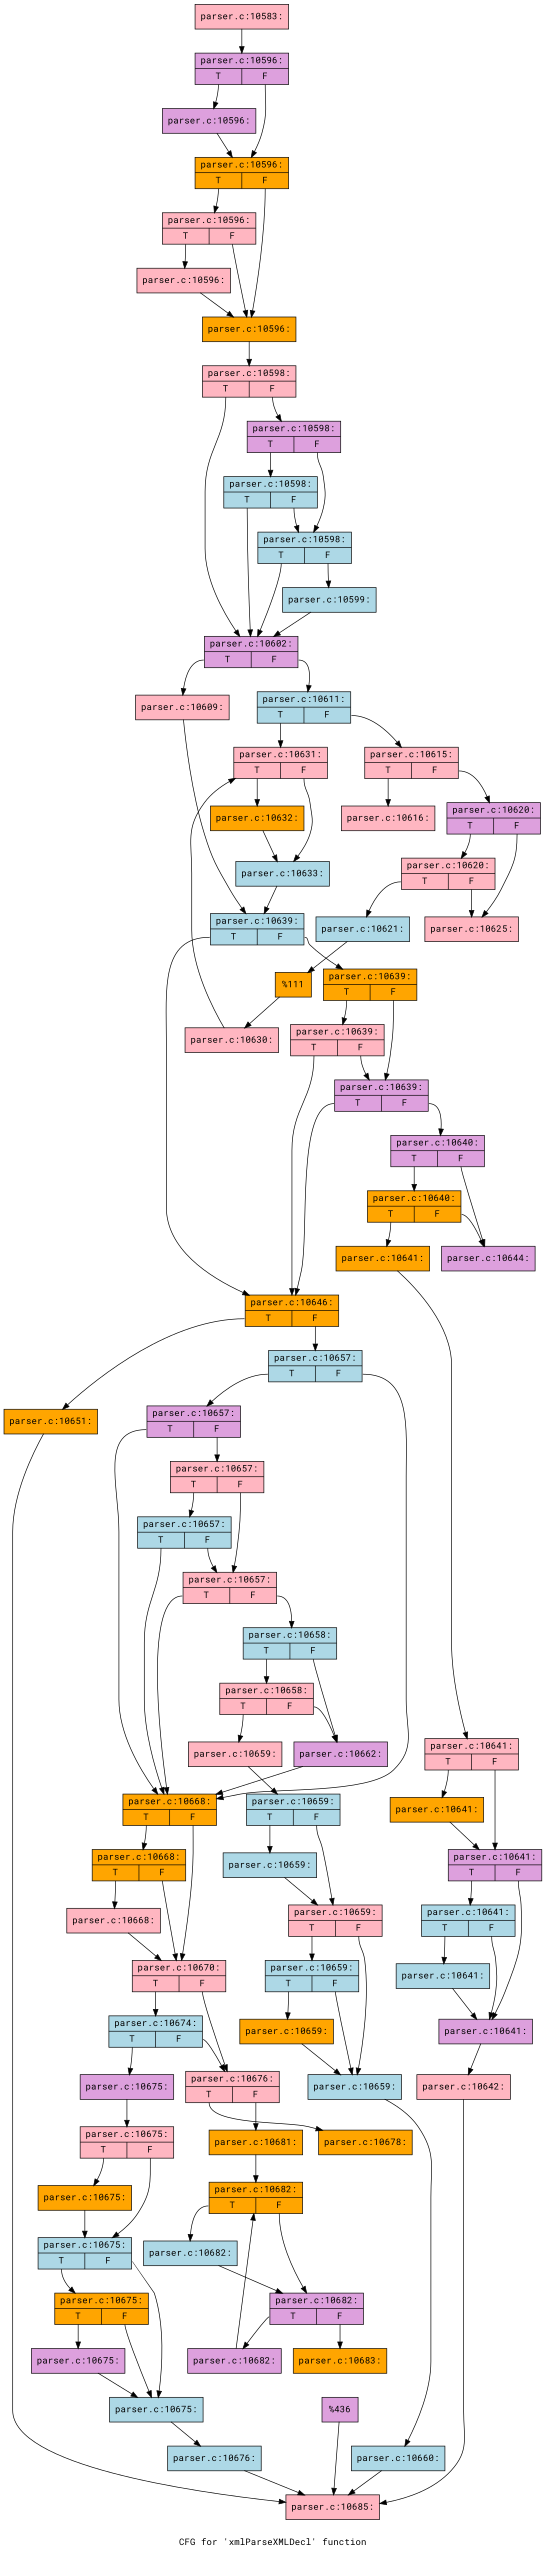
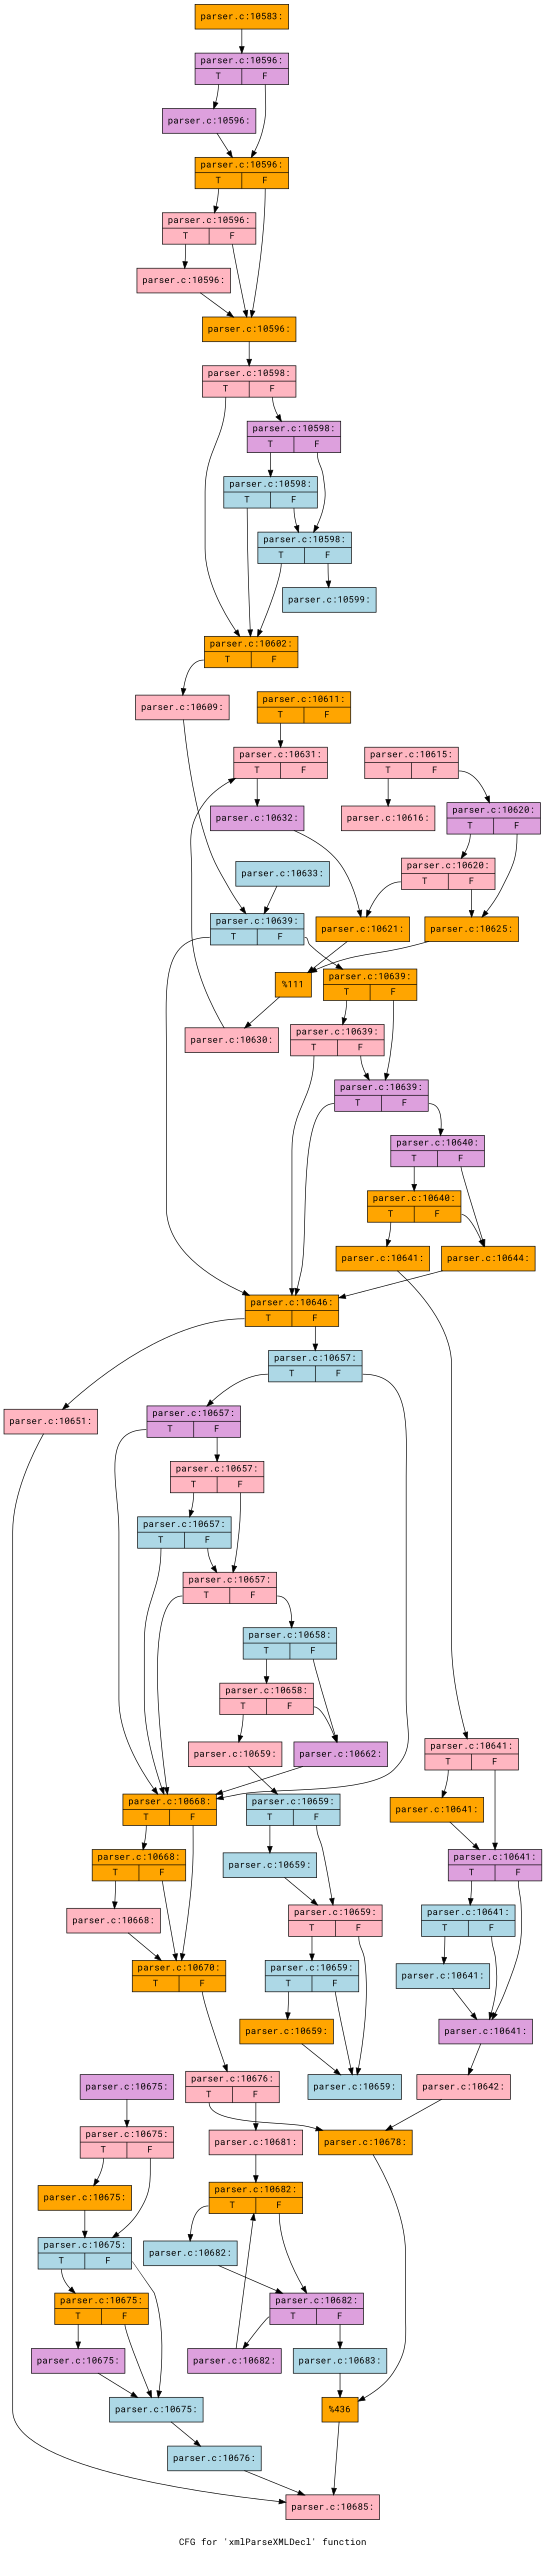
node "parser.c:10583:": fillcolor lightpink -> orange
edge "parser.c:10599:" -> "parser.c:10602:": removed
node "parser.c:10602:": fillcolor plum -> orange
edge "parser.c:10602:" -> "parser.c:10611:": removed
node "parser.c:10611:": fillcolor lightblue -> orange
edge "parser.c:10611:" -> "parser.c:10615:": removed
node "parser.c:10632:": fillcolor orange -> plum
edge "parser.c:10631:" -> "parser.c:10633:": removed
edge "parser.c:10632:" -> "parser.c:10633:": now "parser.c:10632:" -> "parser.c:10621:"
node "parser.c:10621:": fillcolor lightblue -> orange
node "parser.c:10625:": fillcolor lightpink -> orange
edge "parser.c:10625:" -> "%111": added
node "parser.c:10644:": fillcolor plum -> orange
edge "parser.c:10644:" -> "parser.c:10646:": added
node "parser.c:10651:": fillcolor orange -> lightpink
node "parser.c:10670:": fillcolor lightpink -> orange
node "parser.c:10674:": removed
node "parser.c:10681:": fillcolor orange -> lightpink
edge "parser.c:10678:" -> "%436": added
edge "parser.c:10642:" -> "parser.c:10685:": now "parser.c:10642:" -> "parser.c:10678:"
node "parser.c:10683:": fillcolor orange -> lightblue
edge "parser.c:10683:" -> "%436": added
node "%436": fillcolor plum -> orange
node "parser.c:10660:": removed
